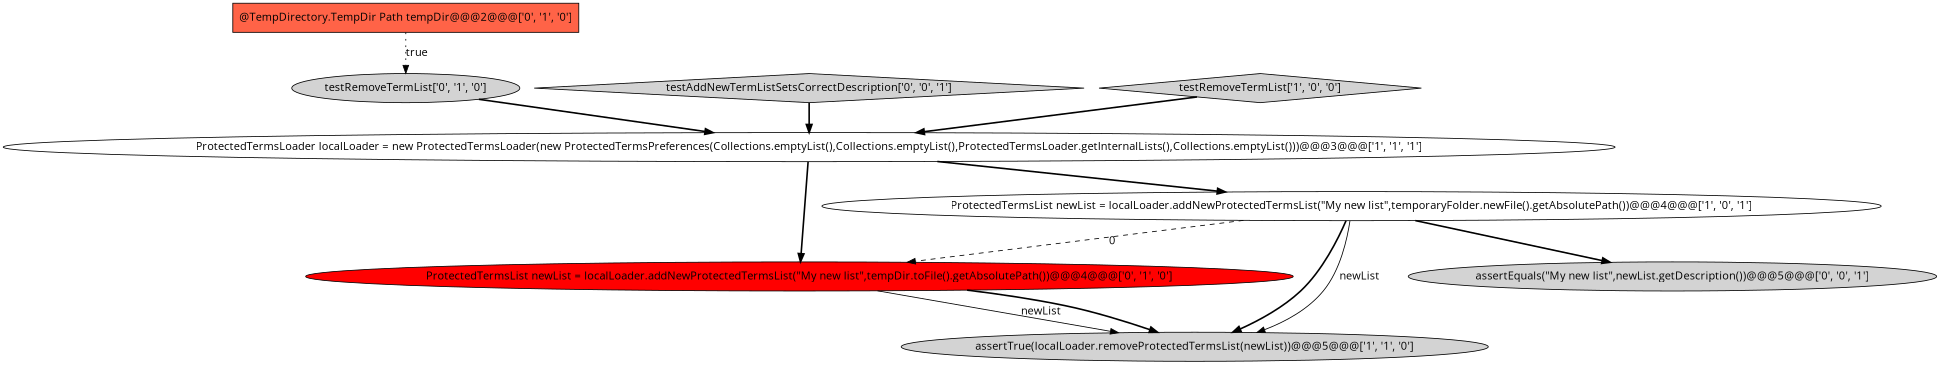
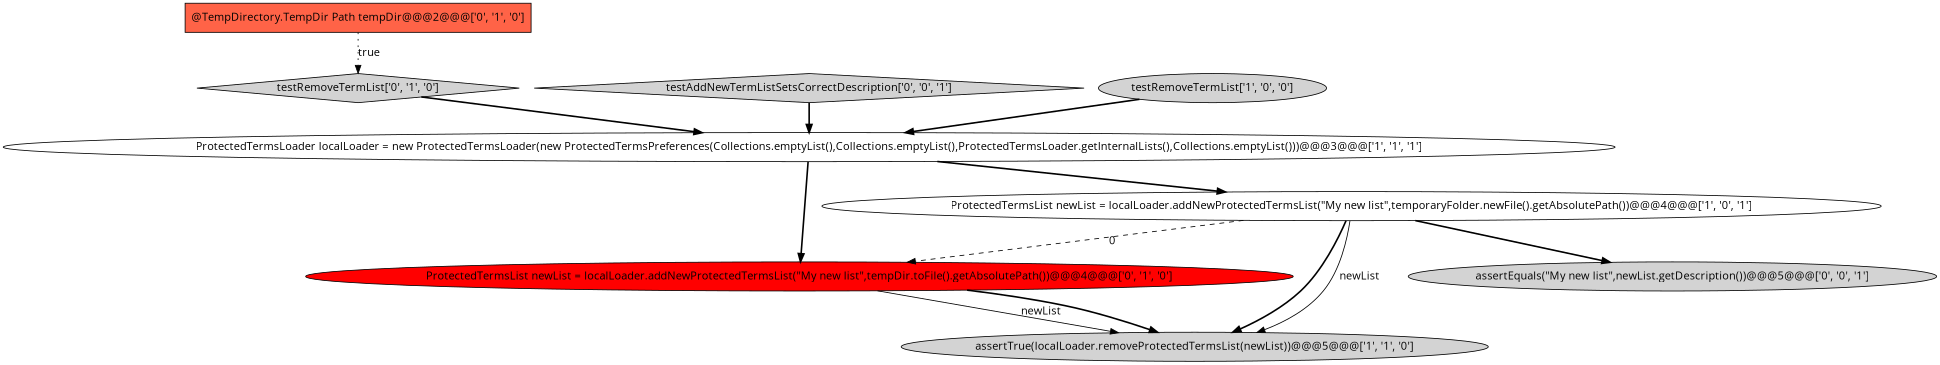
node "testRemoveTermList['0', '1', '0']": shape ellipse -> diamond
node "testRemoveTermList['1', '0', '0']": shape diamond -> ellipse
